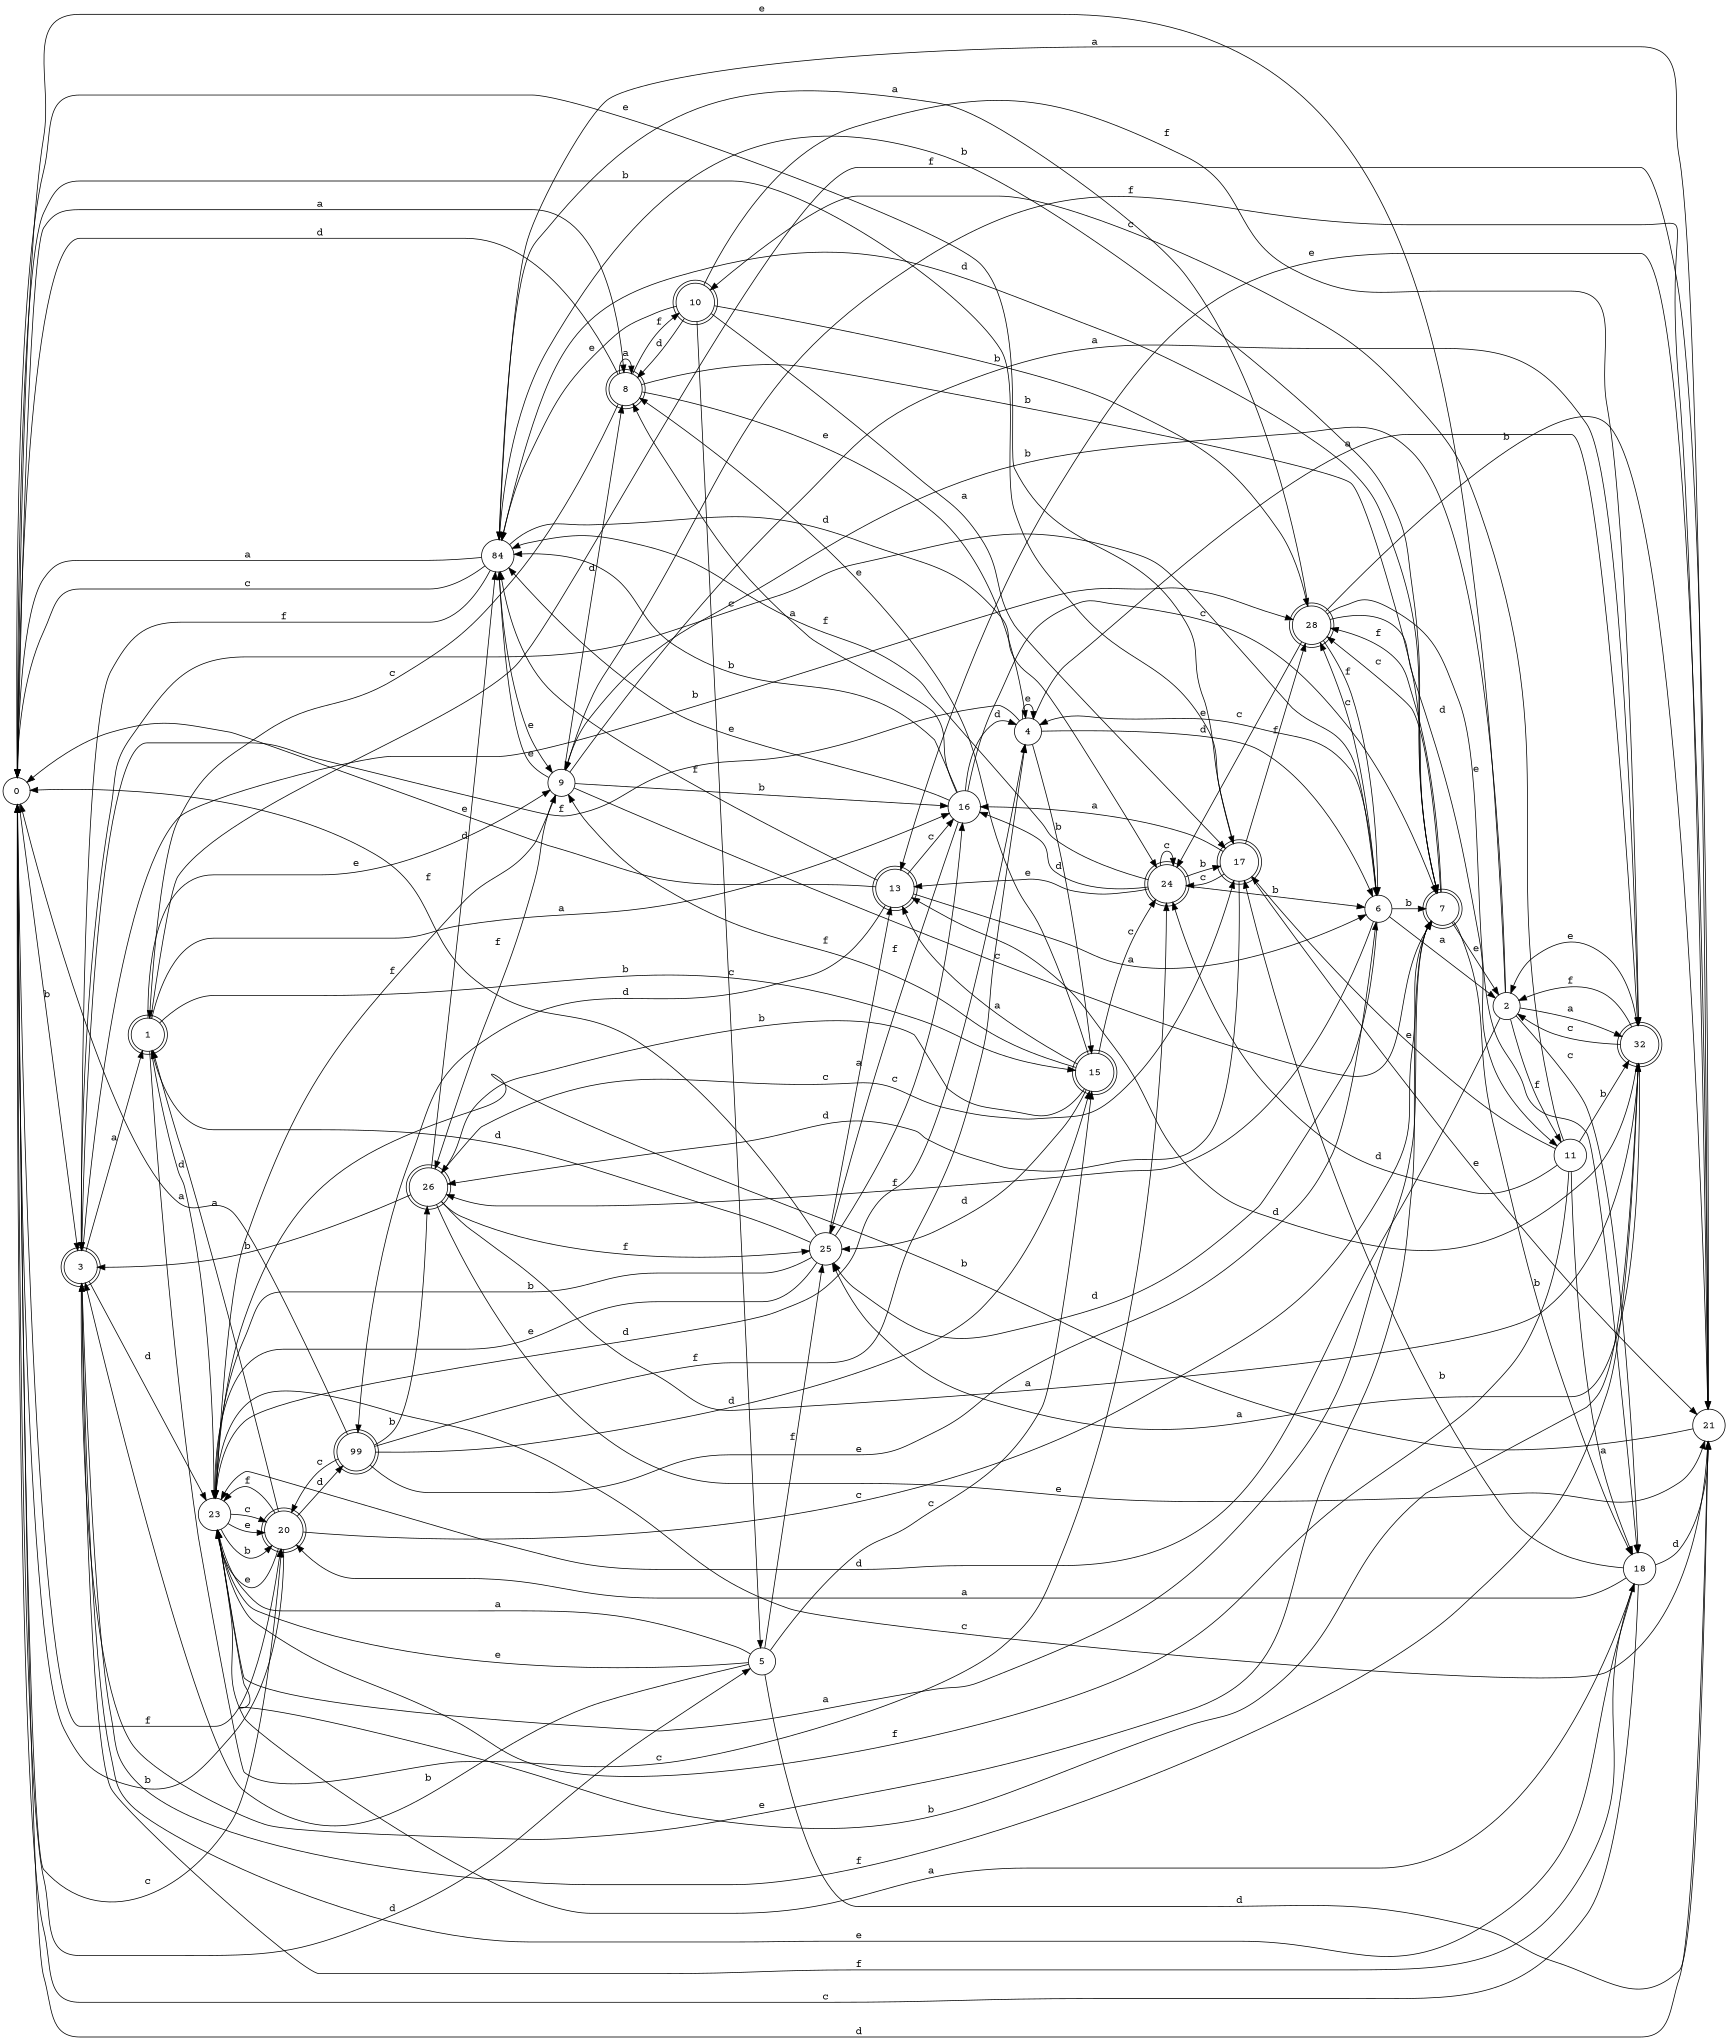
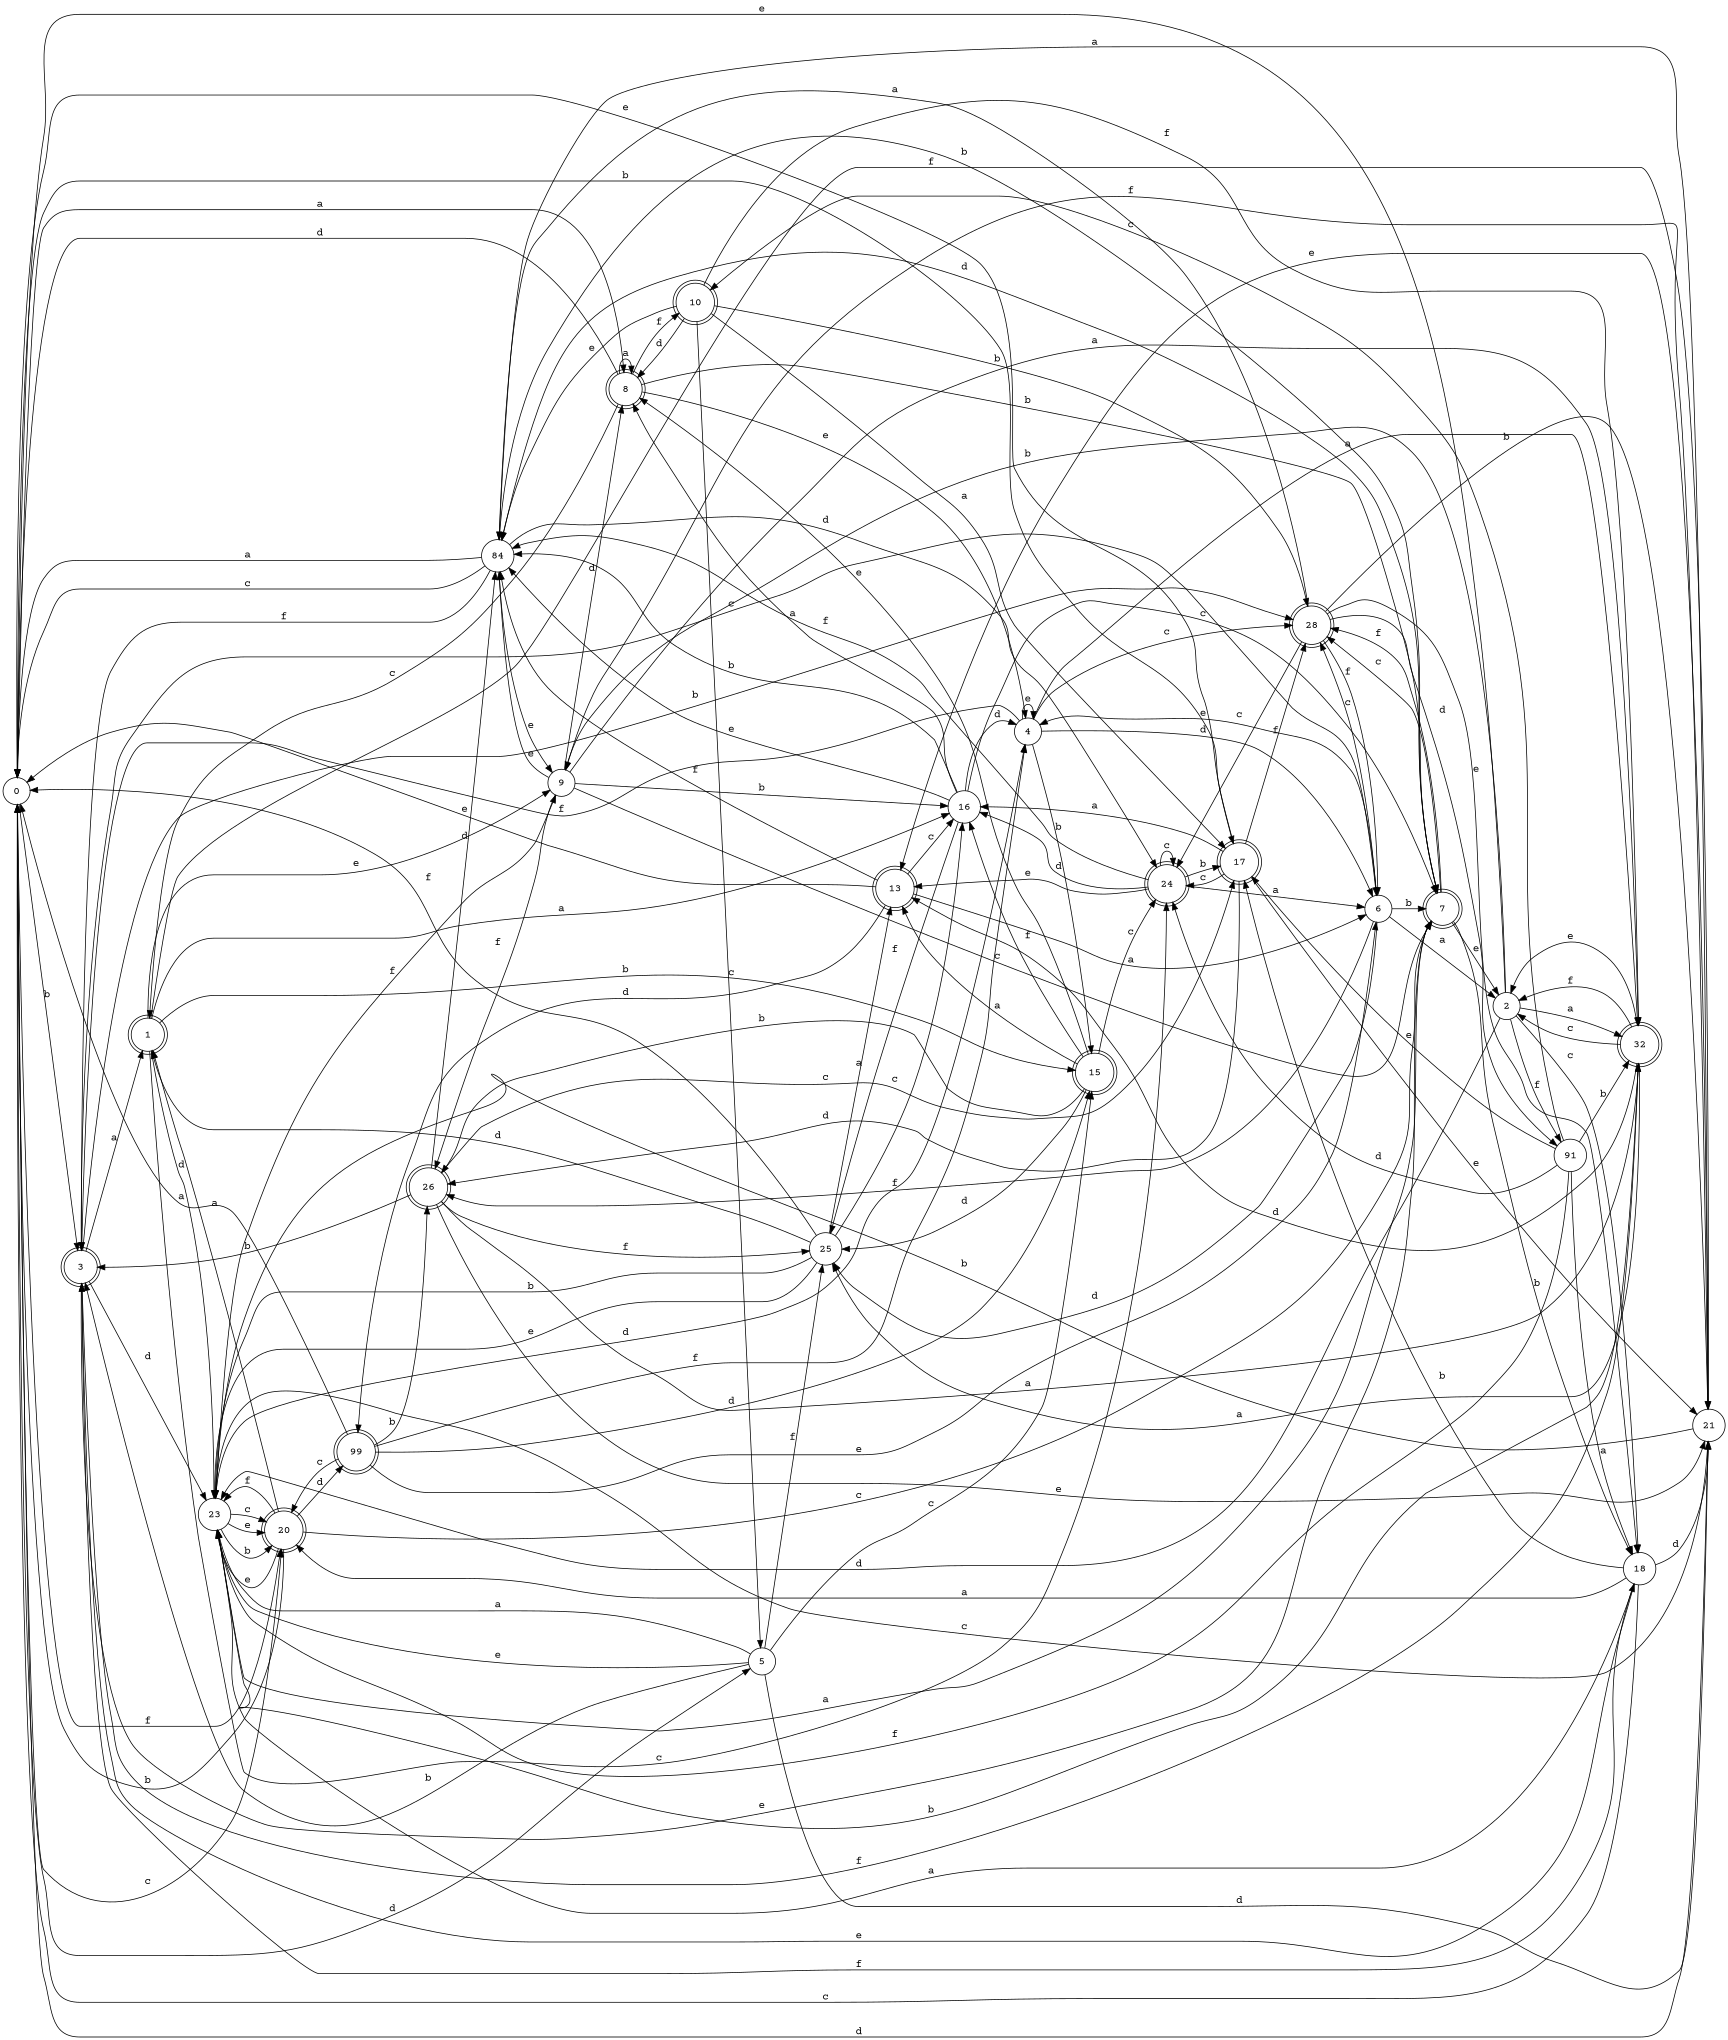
edge "4" -> "28": added, label "c"
edge "24" -> "6": label "b" -> "a"
edge "15" -> "9": now "15" -> "16"
node "11": label "11" -> "91"
